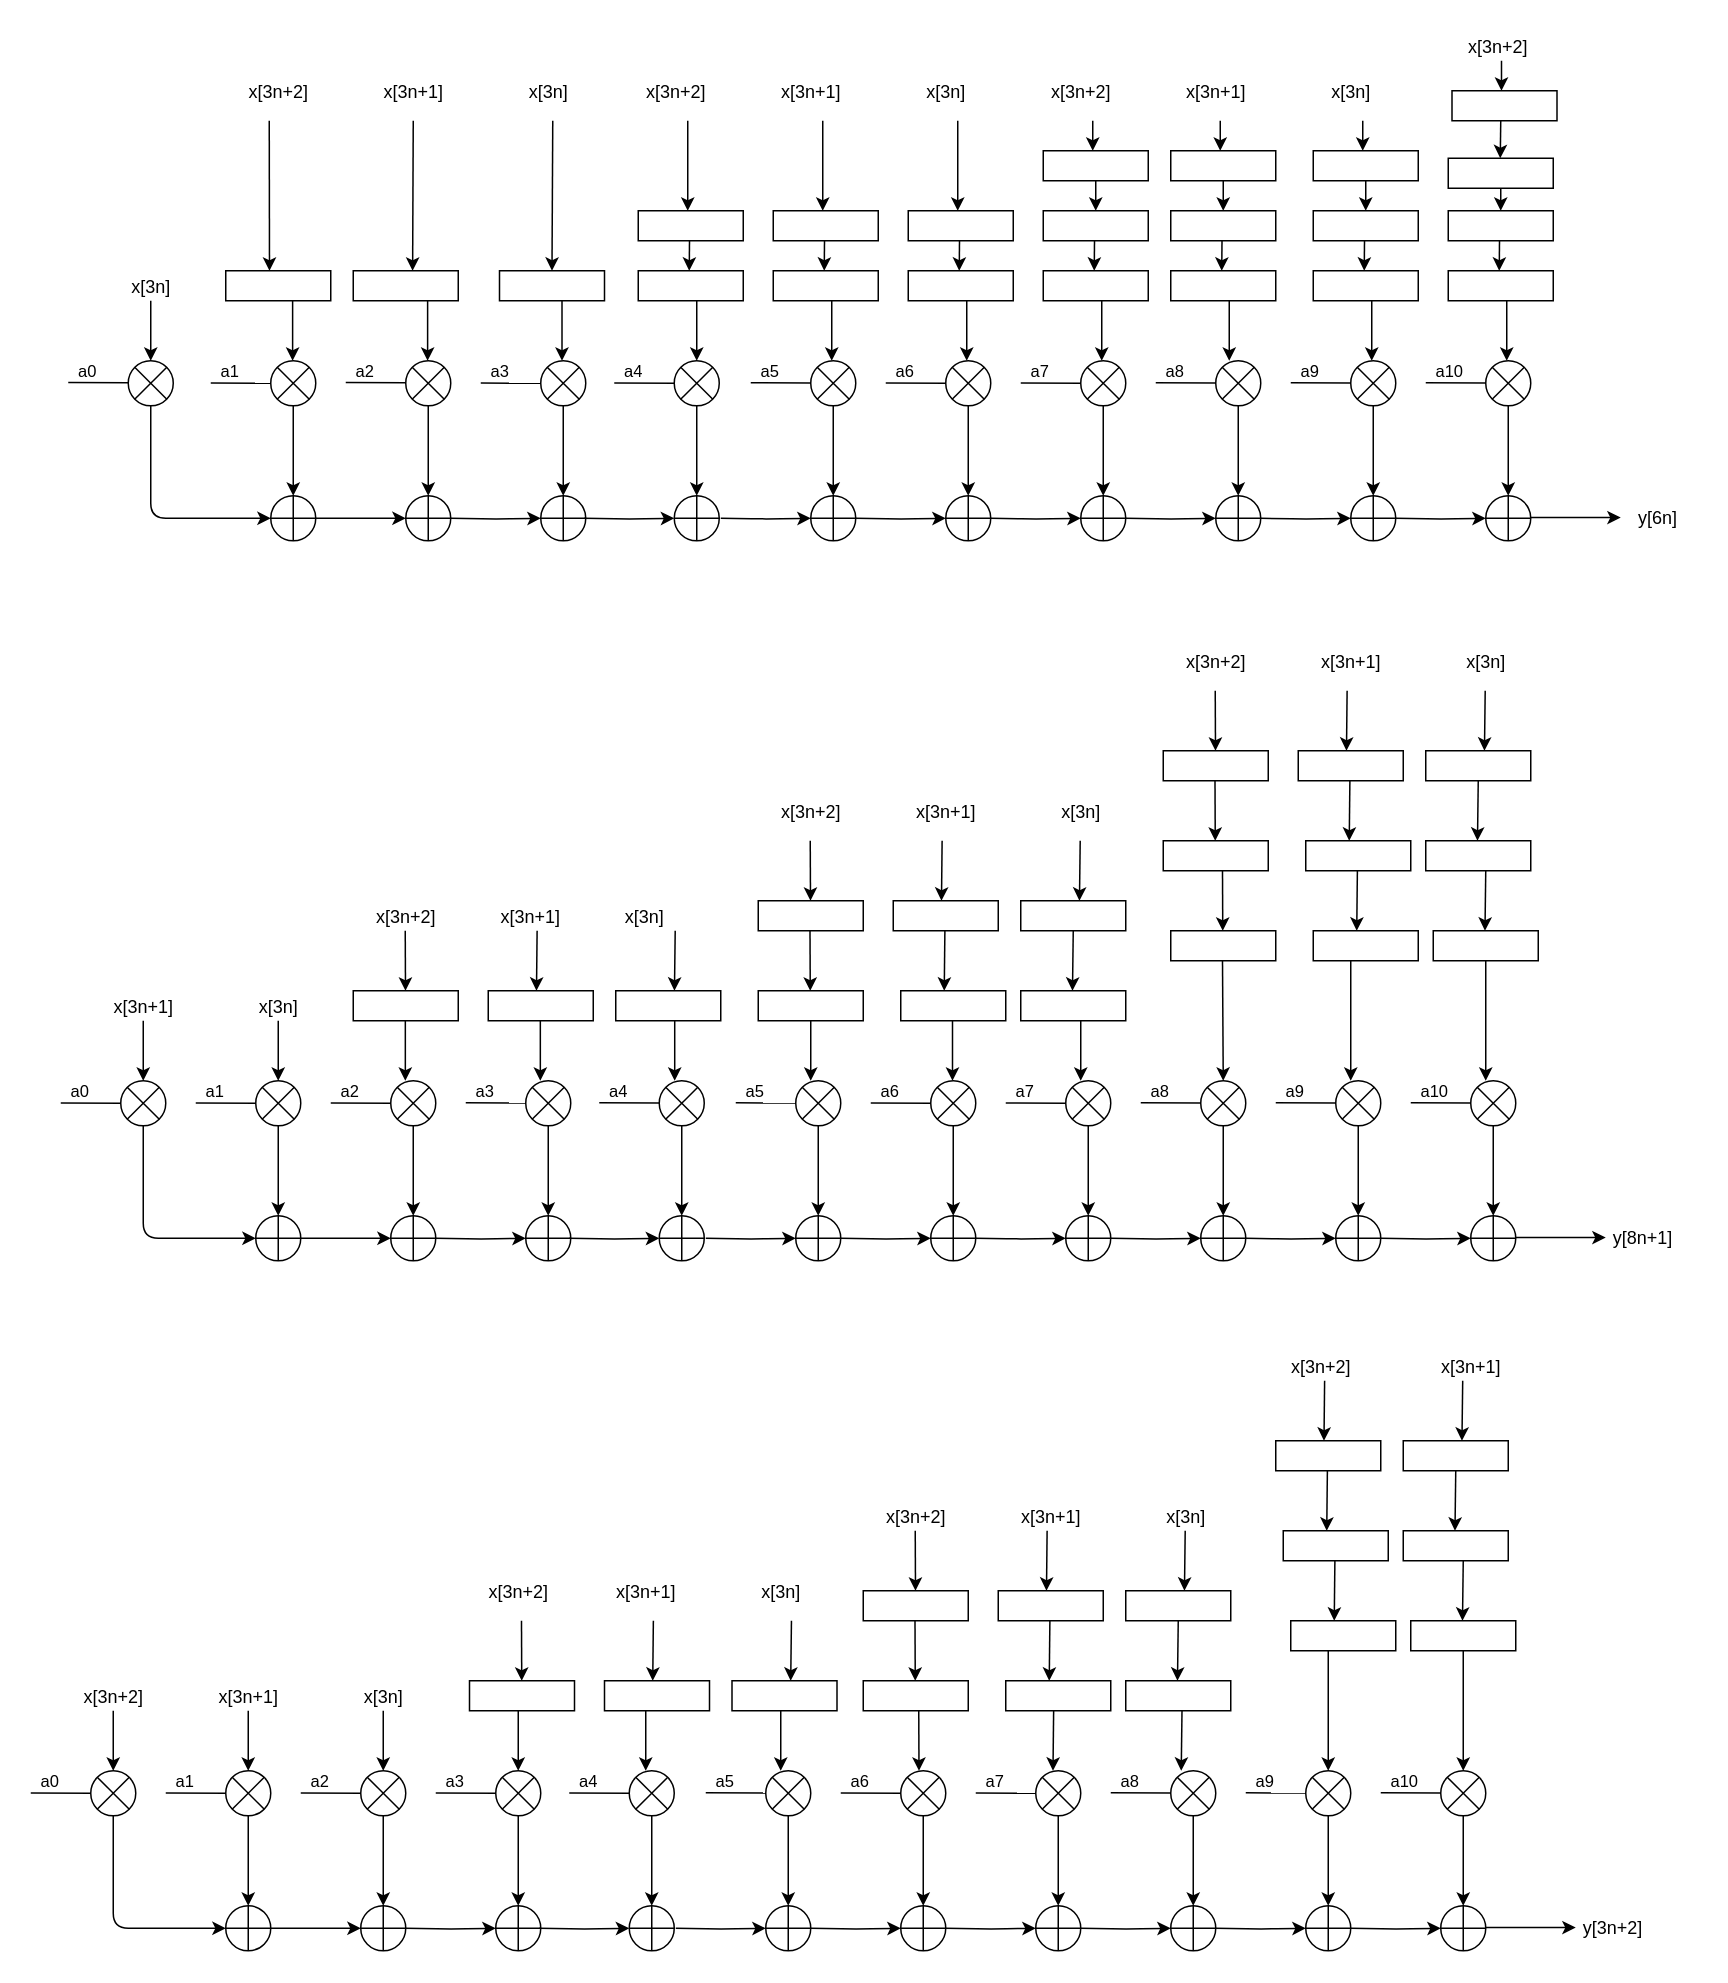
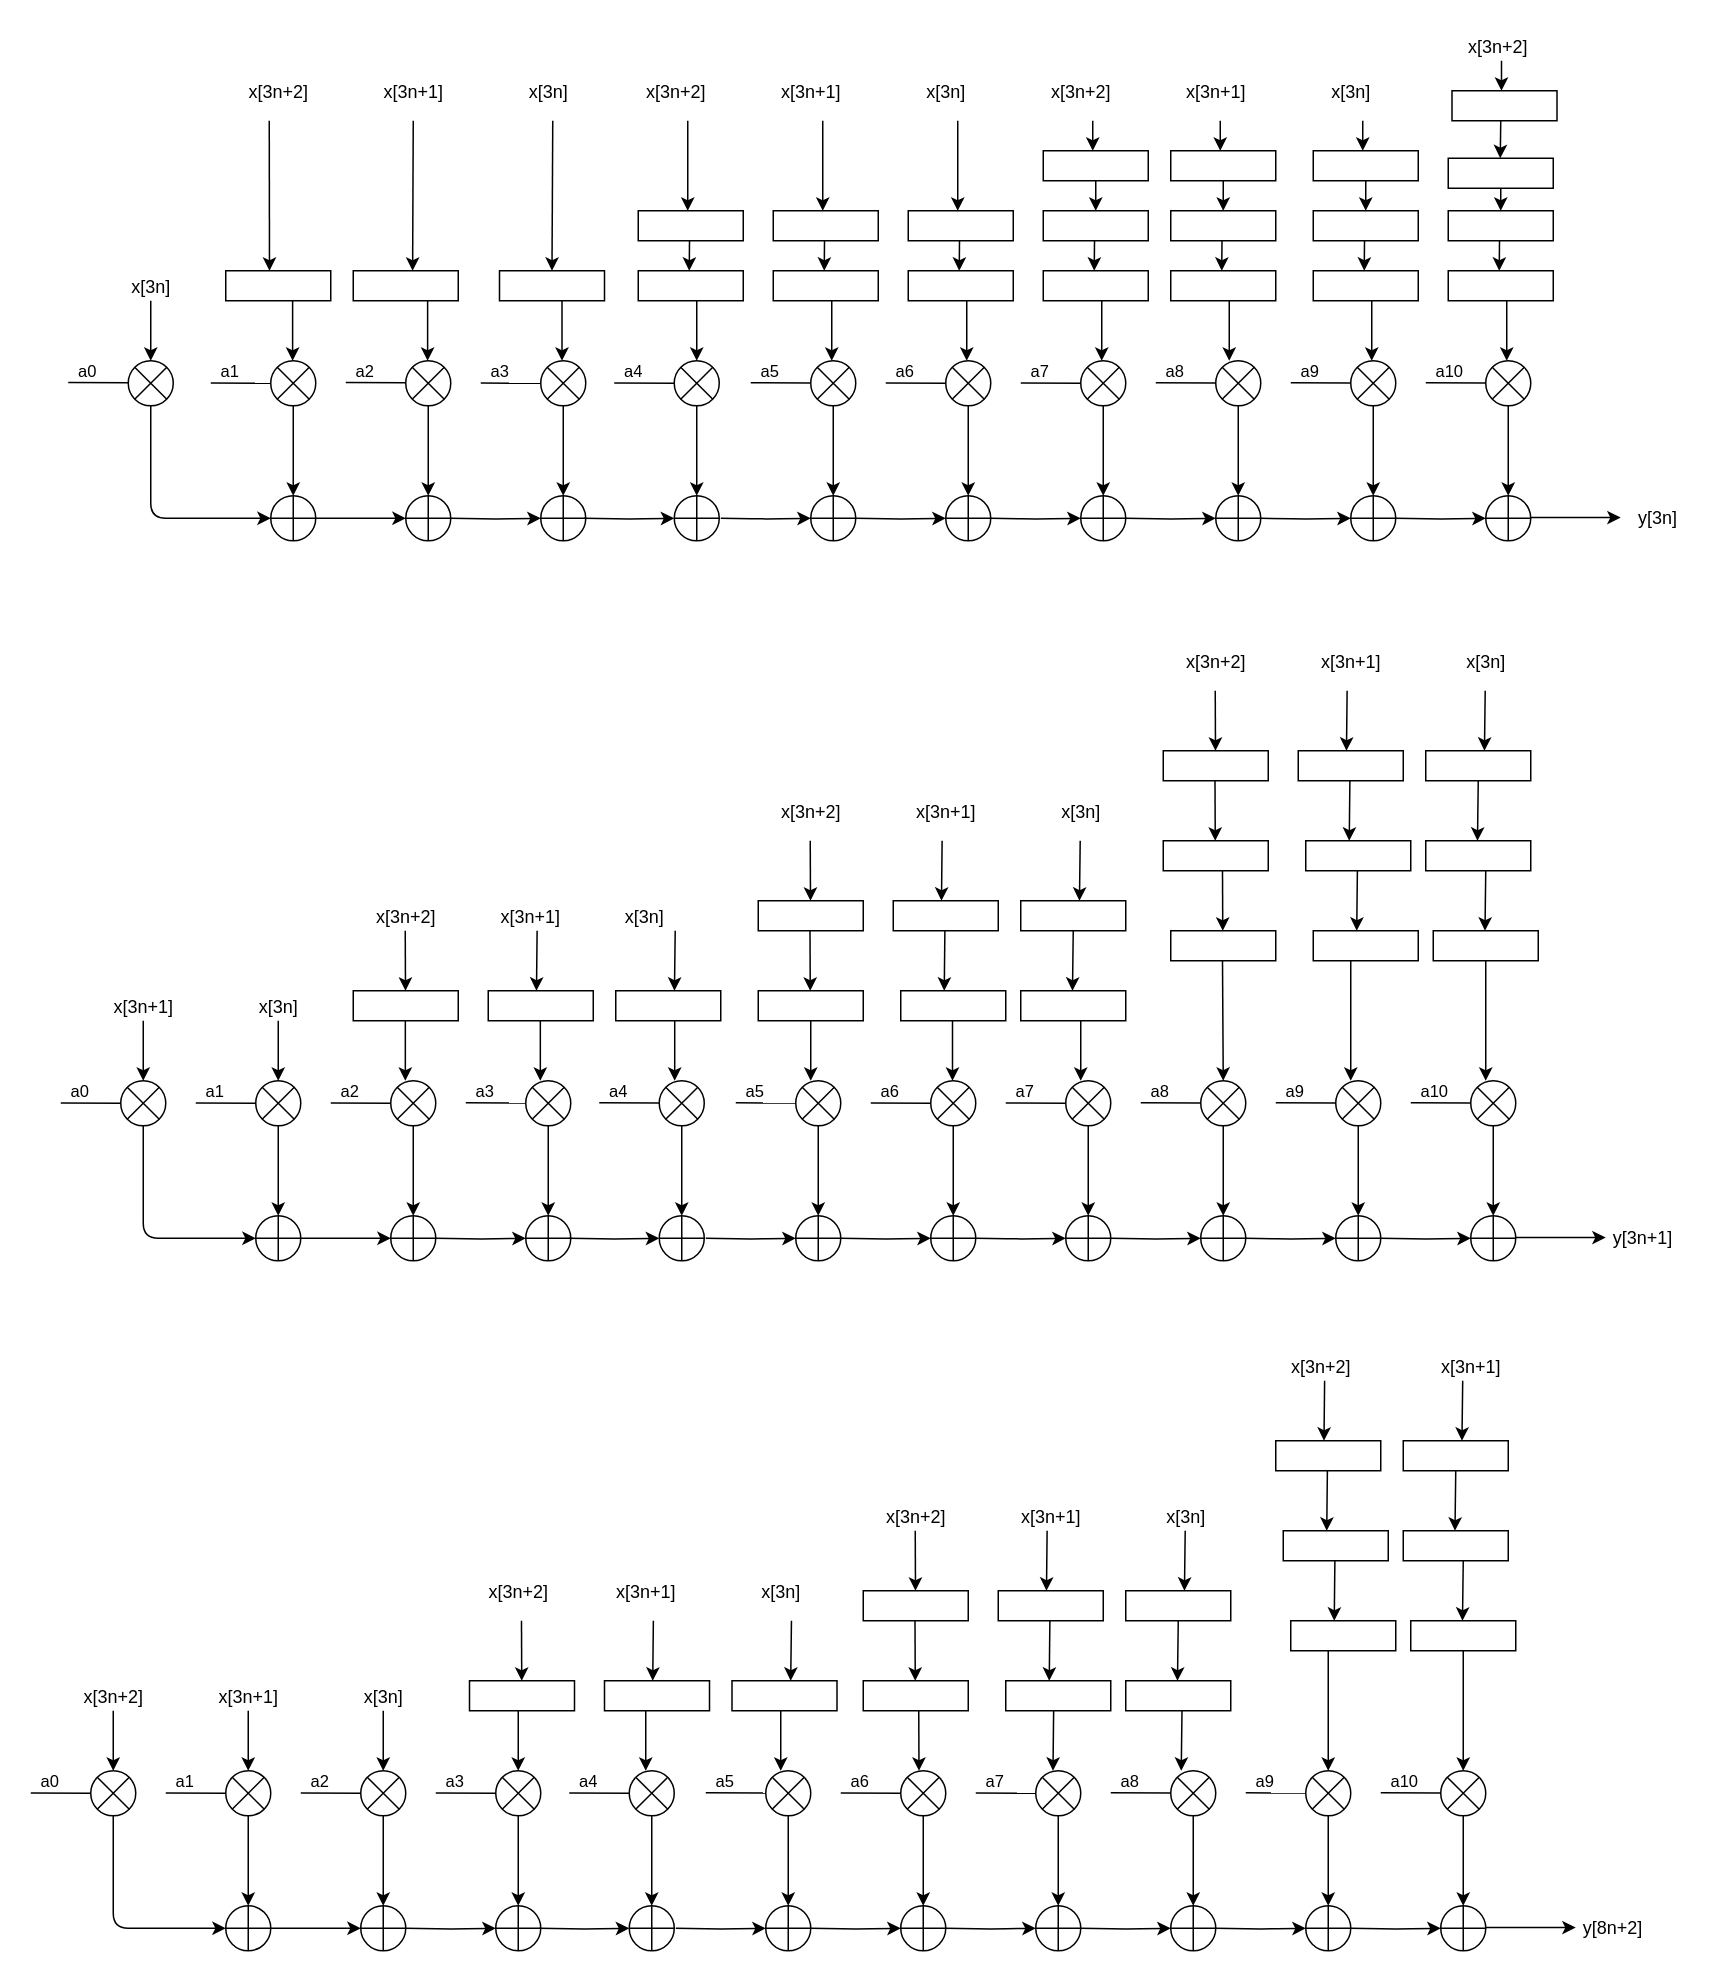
node "y[6n]": label "y[6n]" -> "y[3n]"
node "y[8n+1]": label "y[8n+1]" -> "y[3n+1]"
node "y[3n+2]": label "y[3n+2]" -> "y[8n+2]"
